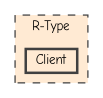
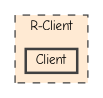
cluster "R-Type": label "R-Type" -> "R-Client"
